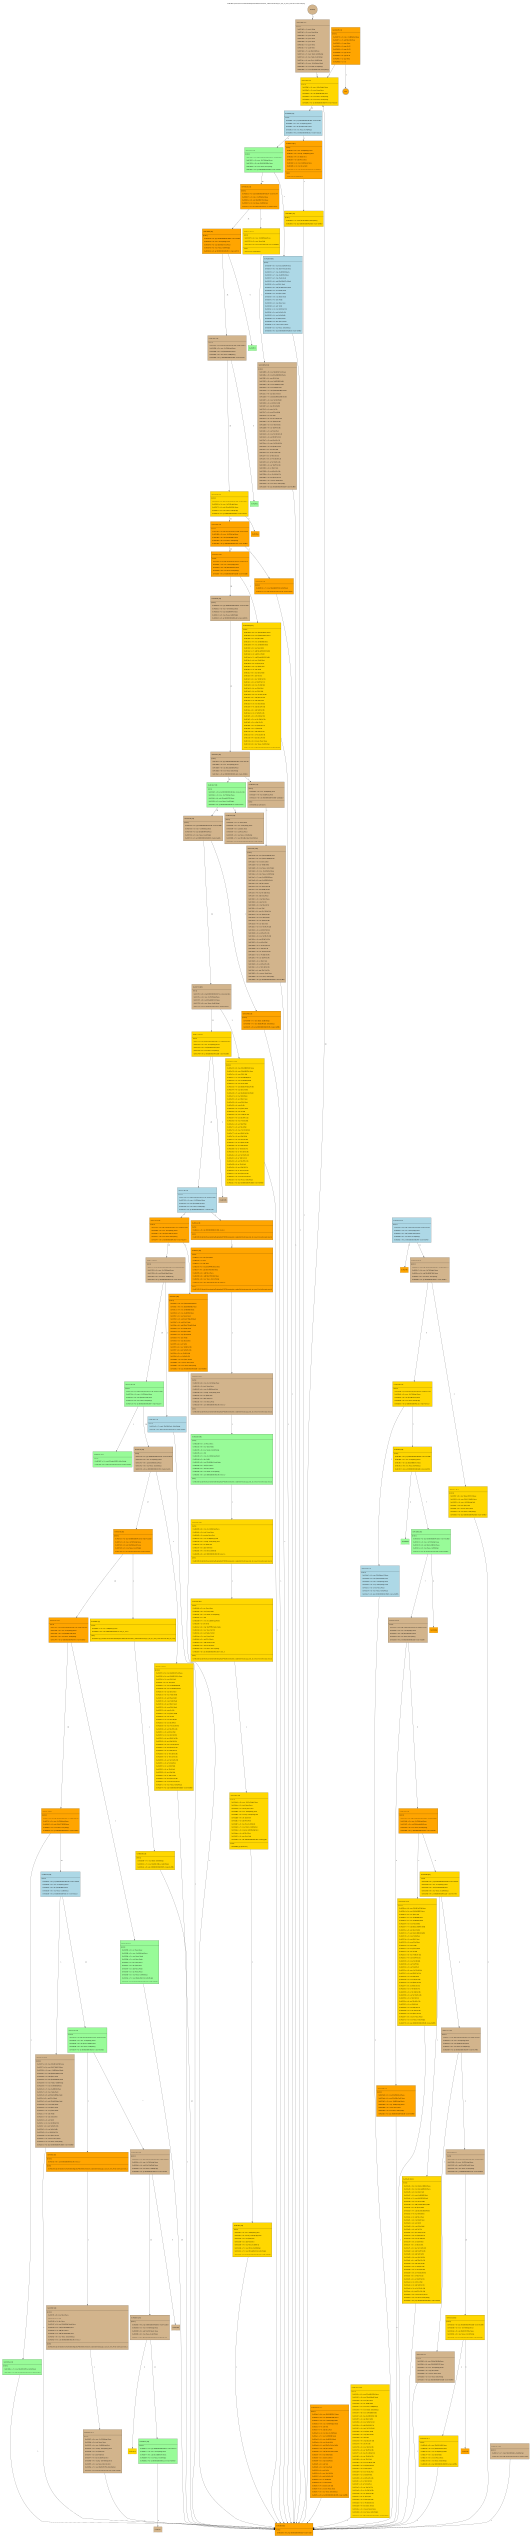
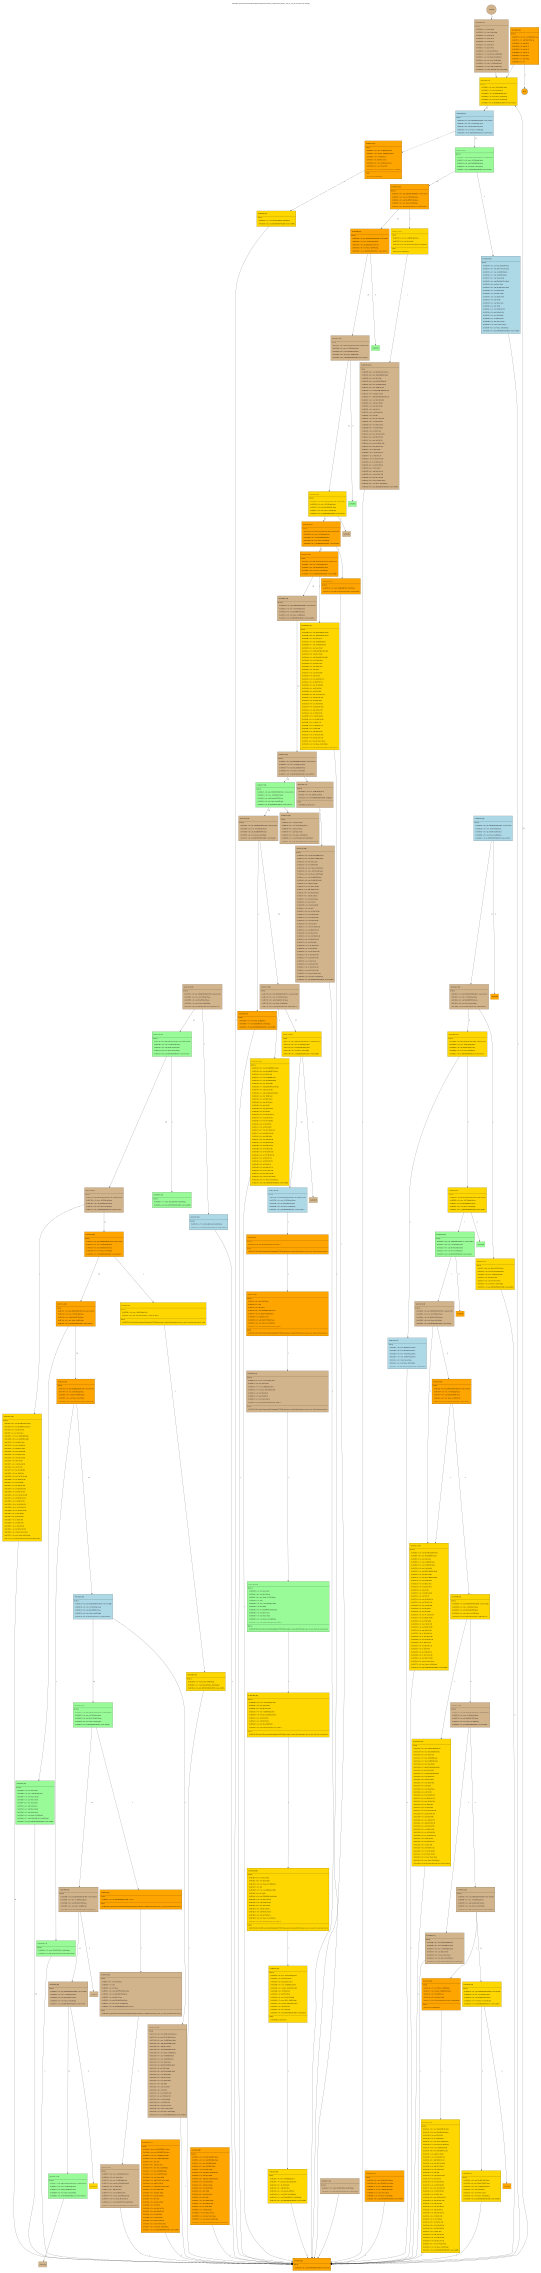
node "0x4024aa": fillcolor orange -> tan
node "0x401764 [25]": removed
edge "0x401926 [25]" -> "0x4020a8 [27]": now "0x401926 [25]" -> "0x4020ea [144]"
node "0x401c15 [23]": added
